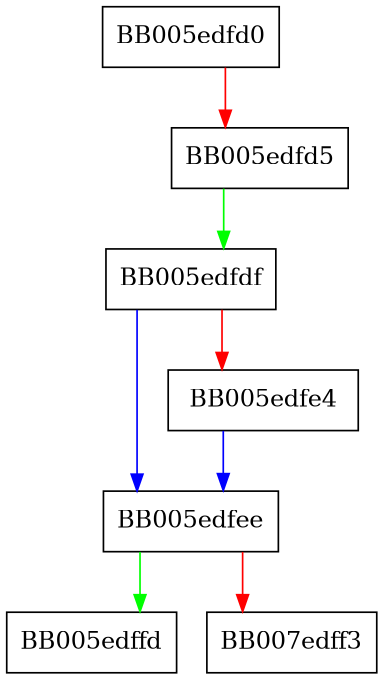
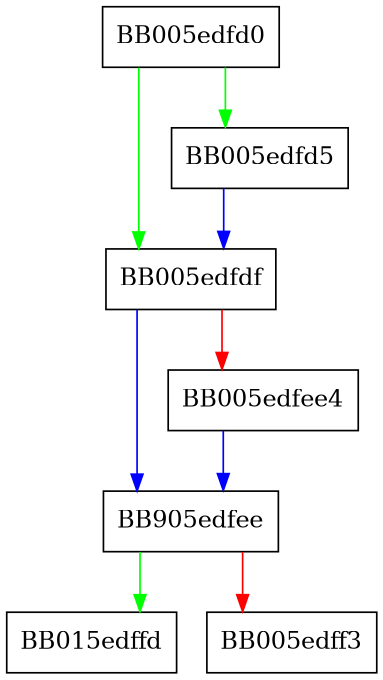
edge "BB005edfd0" -> "BB005edfd5": color red -> green
edge "BB005edfd0" -> "BB005edfdf": added
edge "BB005edfd5" -> "BB005edfdf": color green -> blue
node "BB005edfe4": label "BB005edfe4" -> "BB005edfee4"
node "BB005edfee": label "BB005edfee" -> "BB905edfee"
node "BB005edffd": label "BB005edffd" -> "BB015edffd"
node "BB007edff3": label "BB007edff3" -> "BB005edff3"
